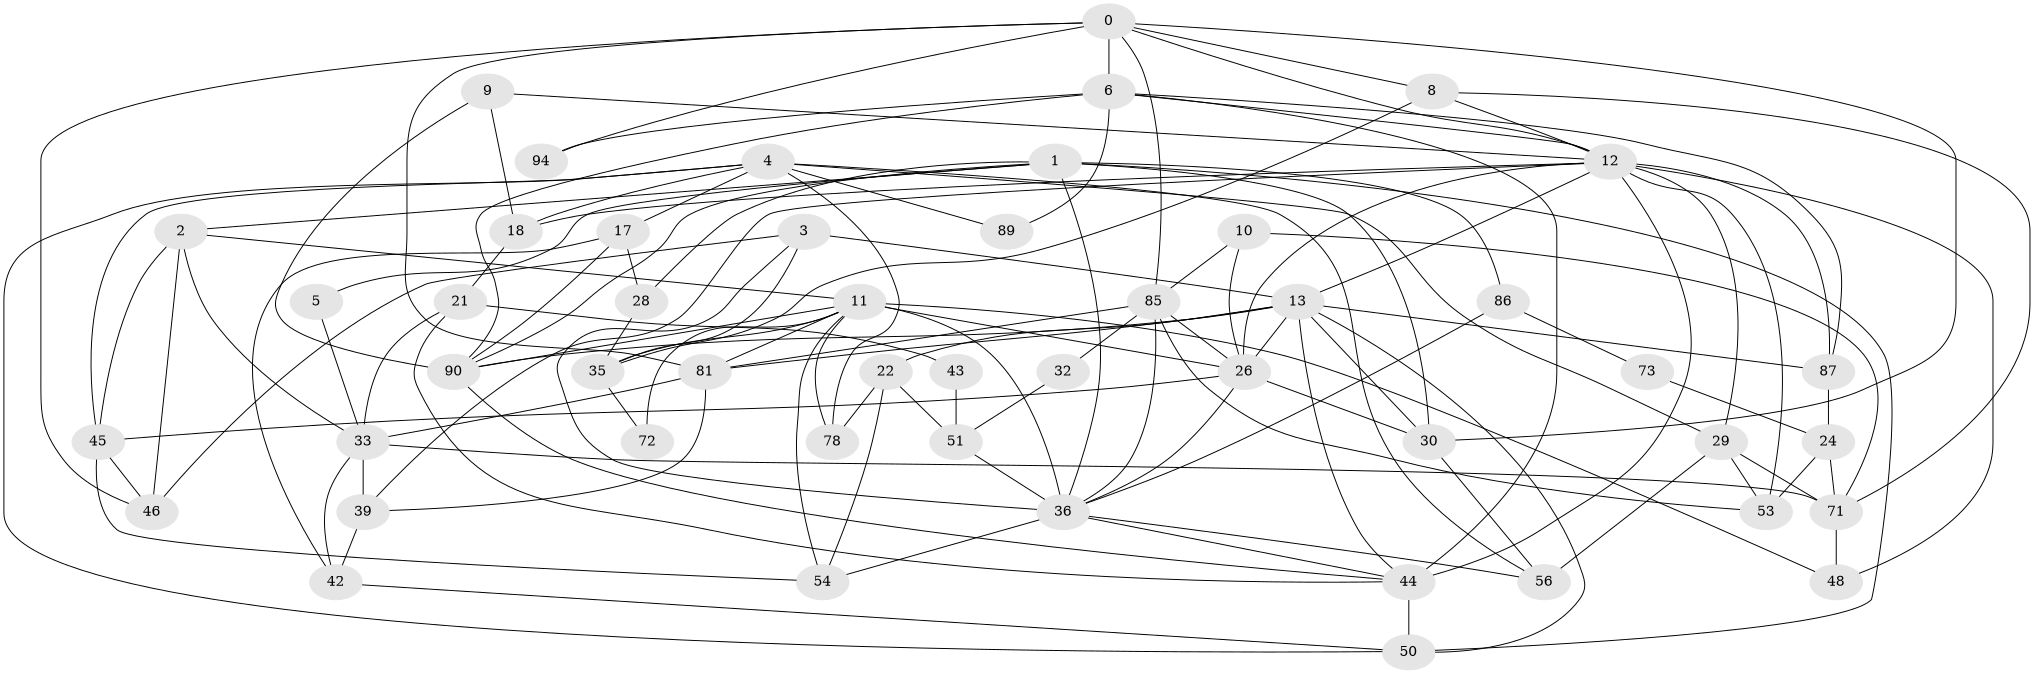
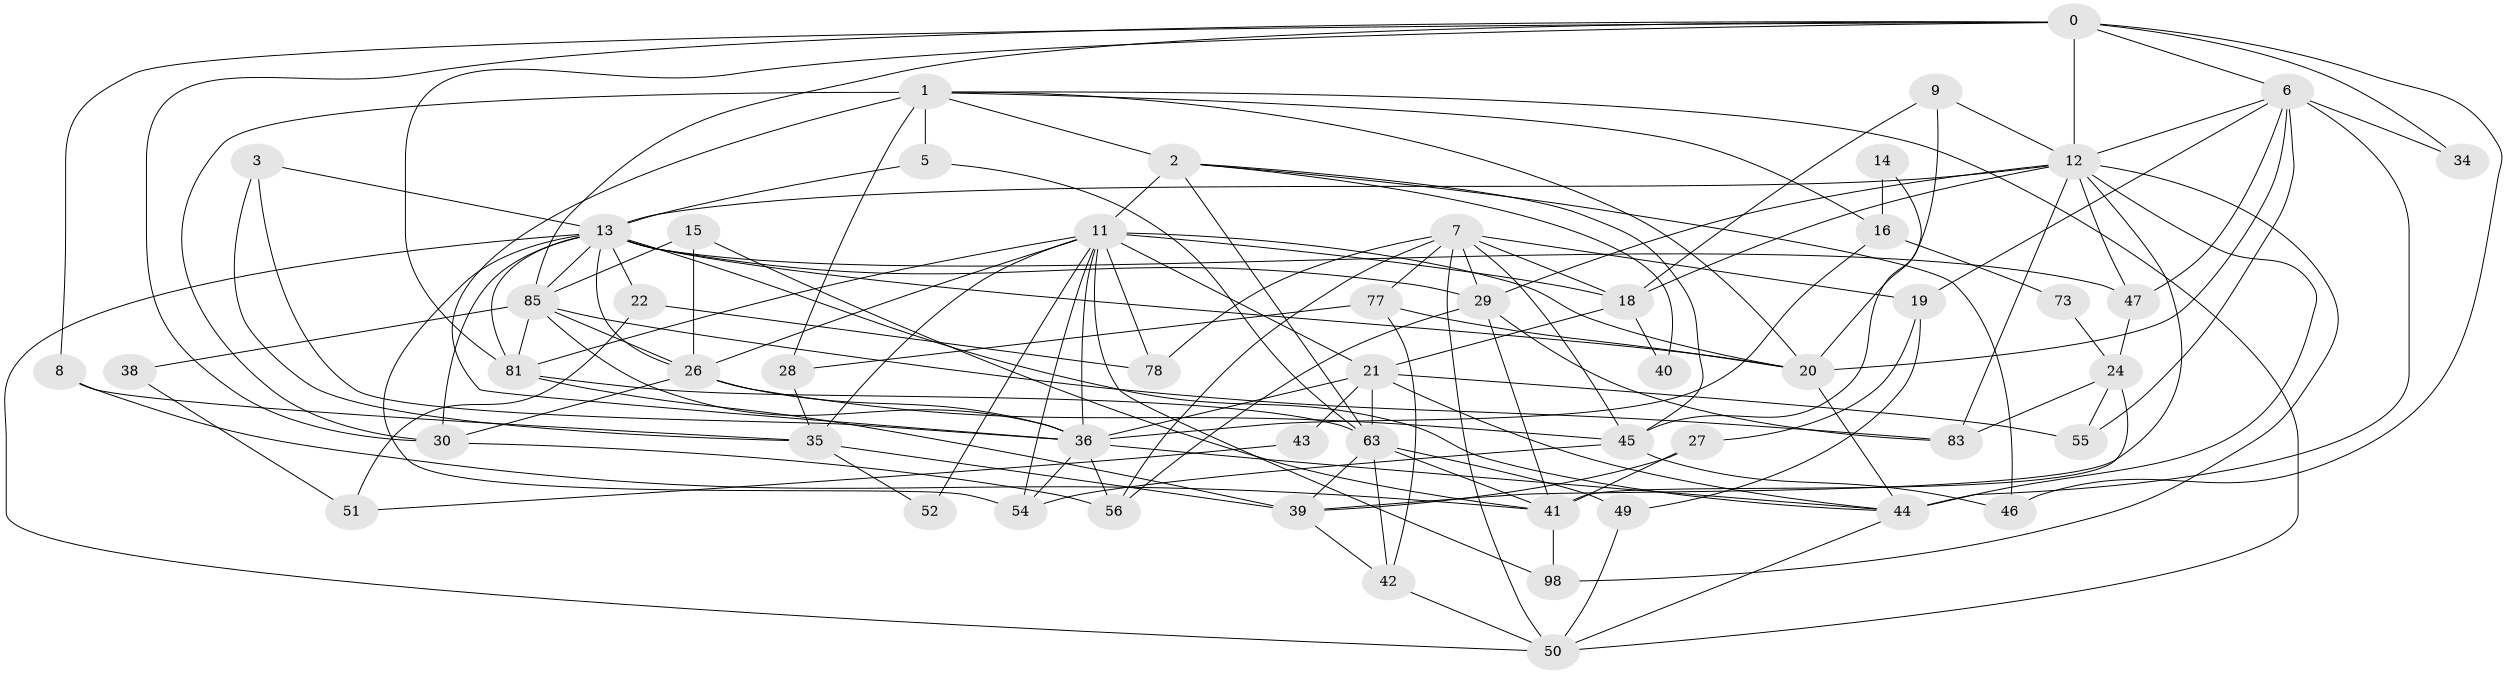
edge "8" -- "12": removed
node "94": label "94" -> "34"
node "4": label "4" -> "7"
node "14": added
edge "5" -- "13": added
edge "12" -- "26": removed
node "17": label "17" -> "77"
node "89": label "89" -> "19"
node "10": label "10" -> "15"
edge "11" -- "18": added
edge "13" -- "85": added
edge "13" -- "29": added
edge "3" -- "46": removed
node "86": label "86" -> "16"
edge "11" -- "21": added
node "90": label "90" -> "20"
node "32": label "32" -> "38"
node "40": added
node "87": label "87" -> "47"
node "33": label "33" -> "63"
node "72": label "72" -> "52"
node "27": added
node "55": added
edge "51" -- "36": now "21" -- "36"
edge "22" -- "54": now "13" -- "54"
edge "35" -- "39": added
node "49": added
node "53": label "53" -> "83"
node "71": label "71" -> "41"
node "48": label "48" -> "98"
